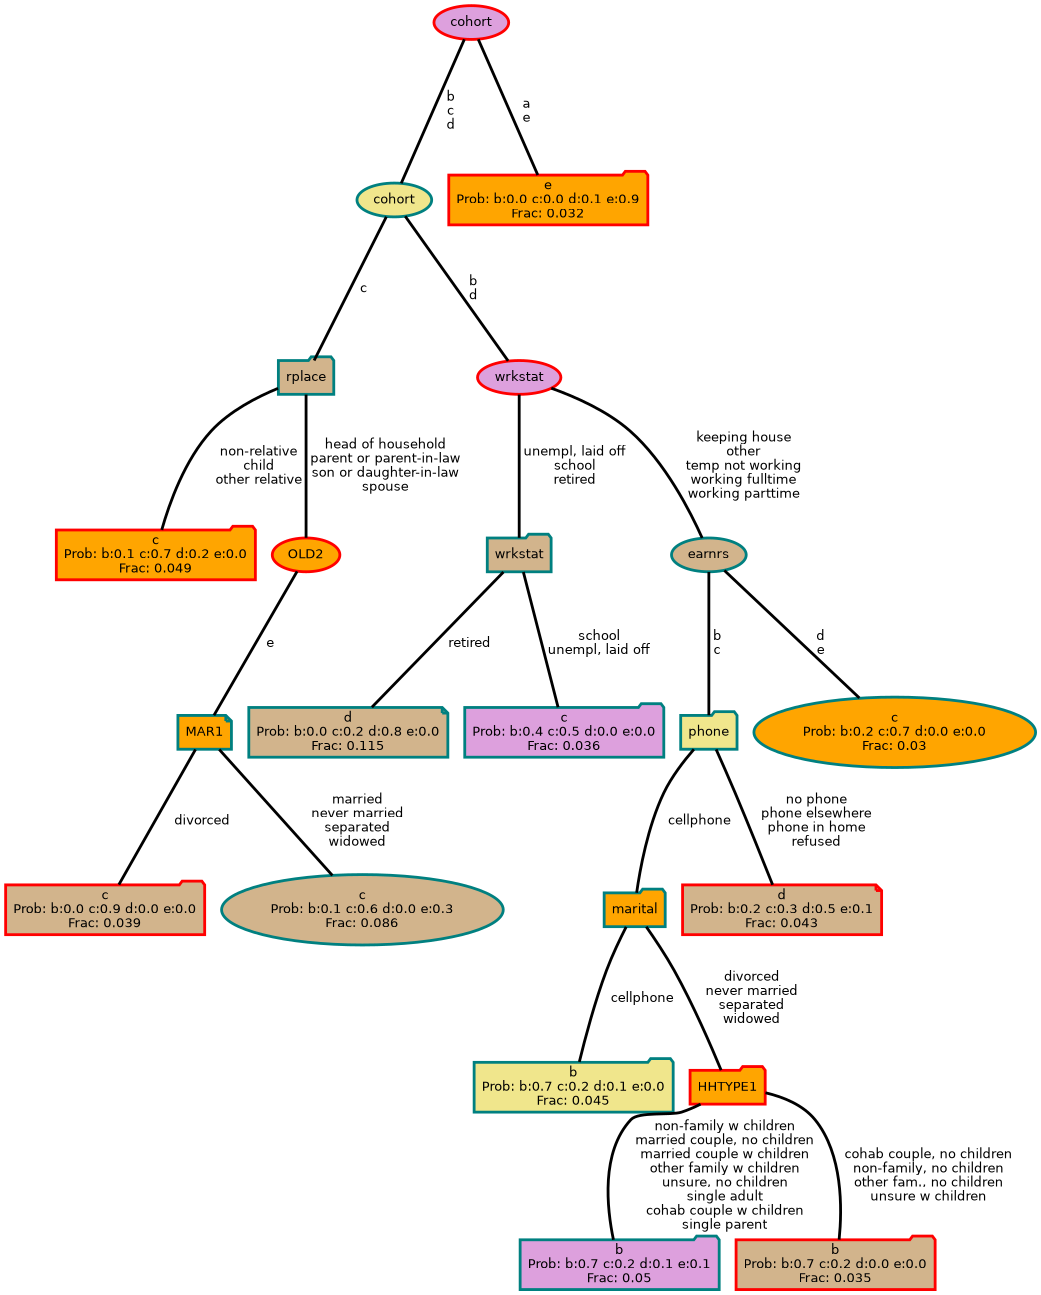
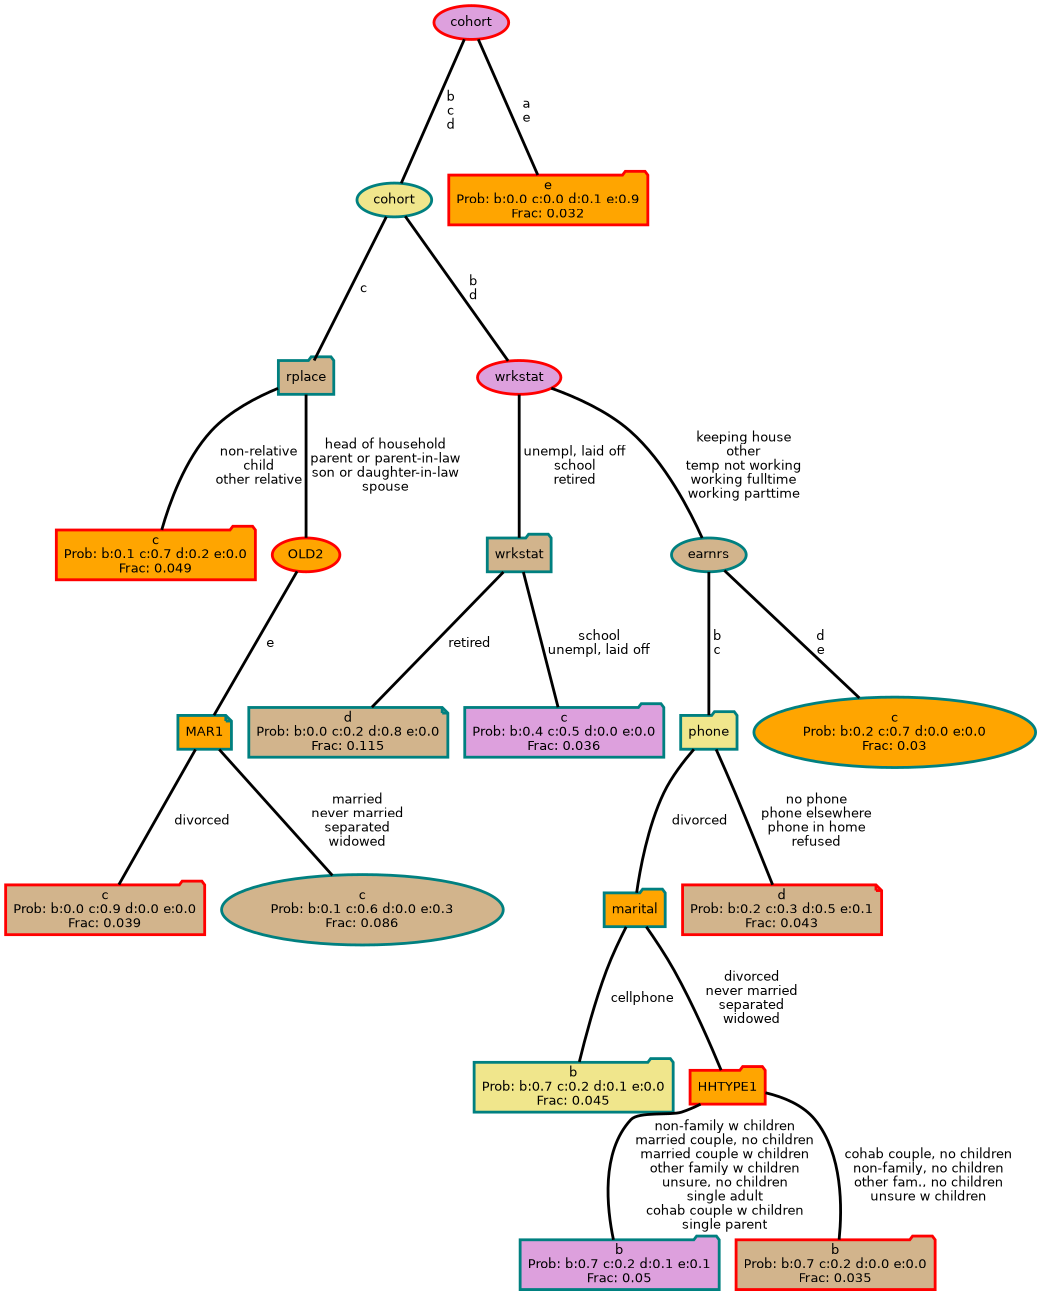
edge "phone" -- "marital": label " cellphone" -> " divorced"
